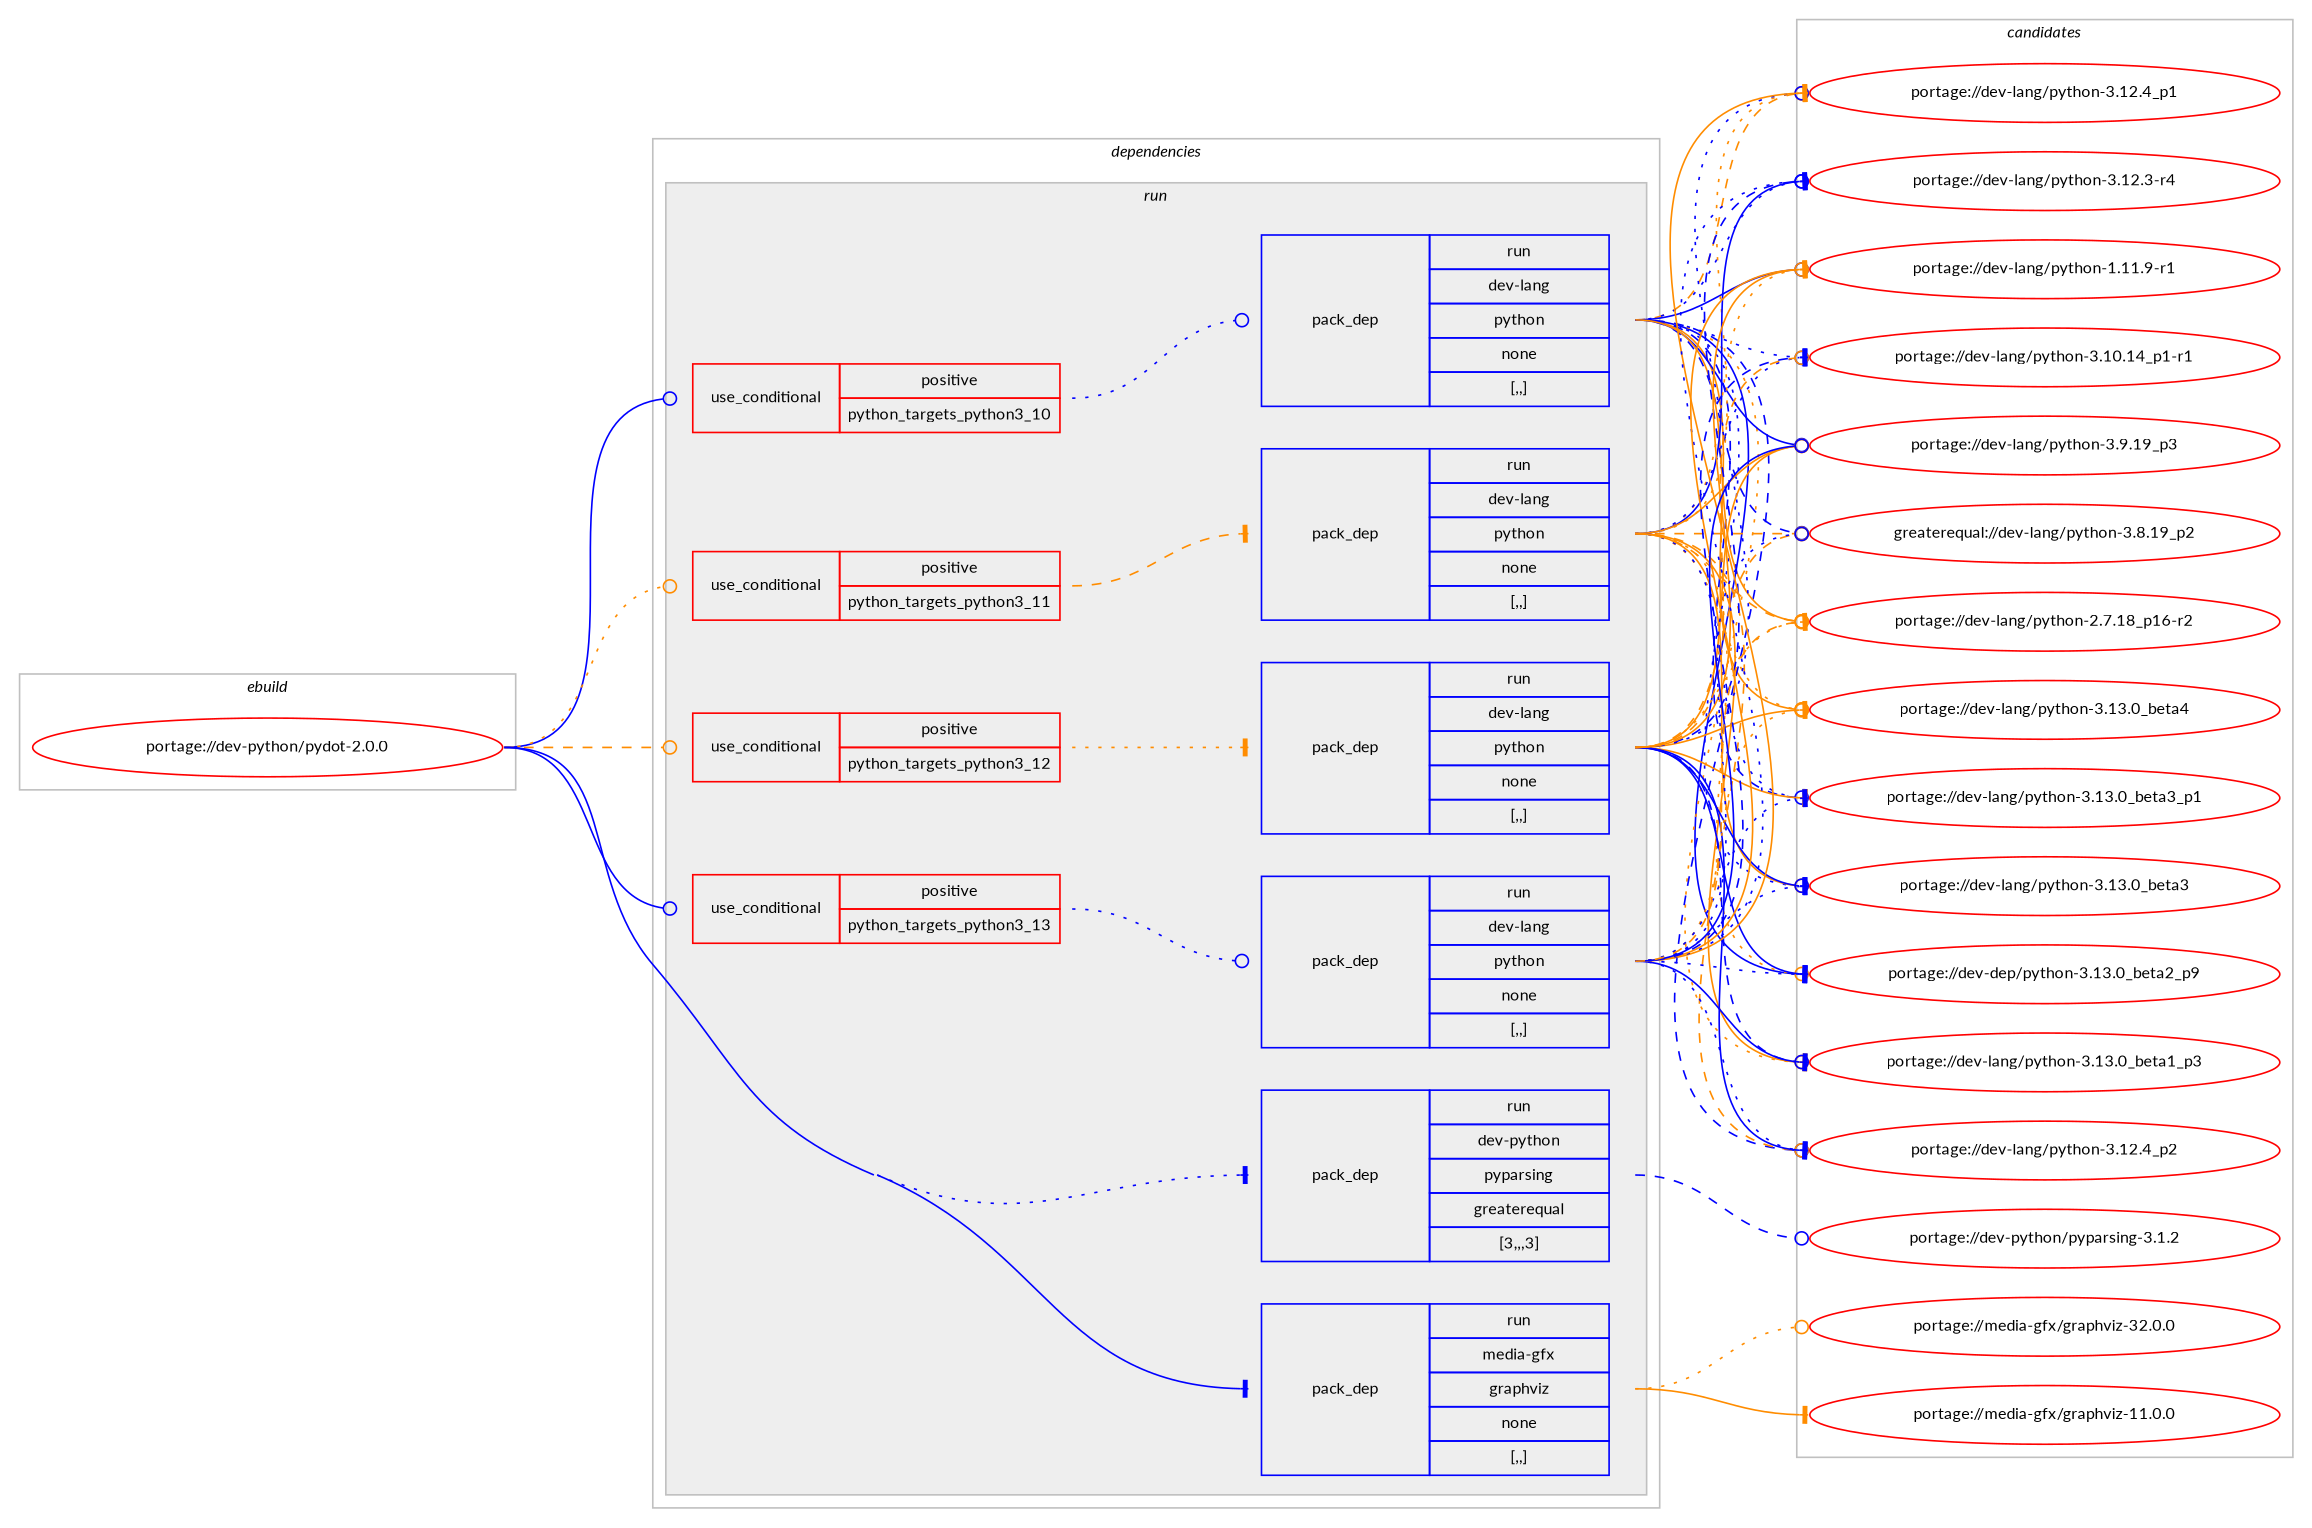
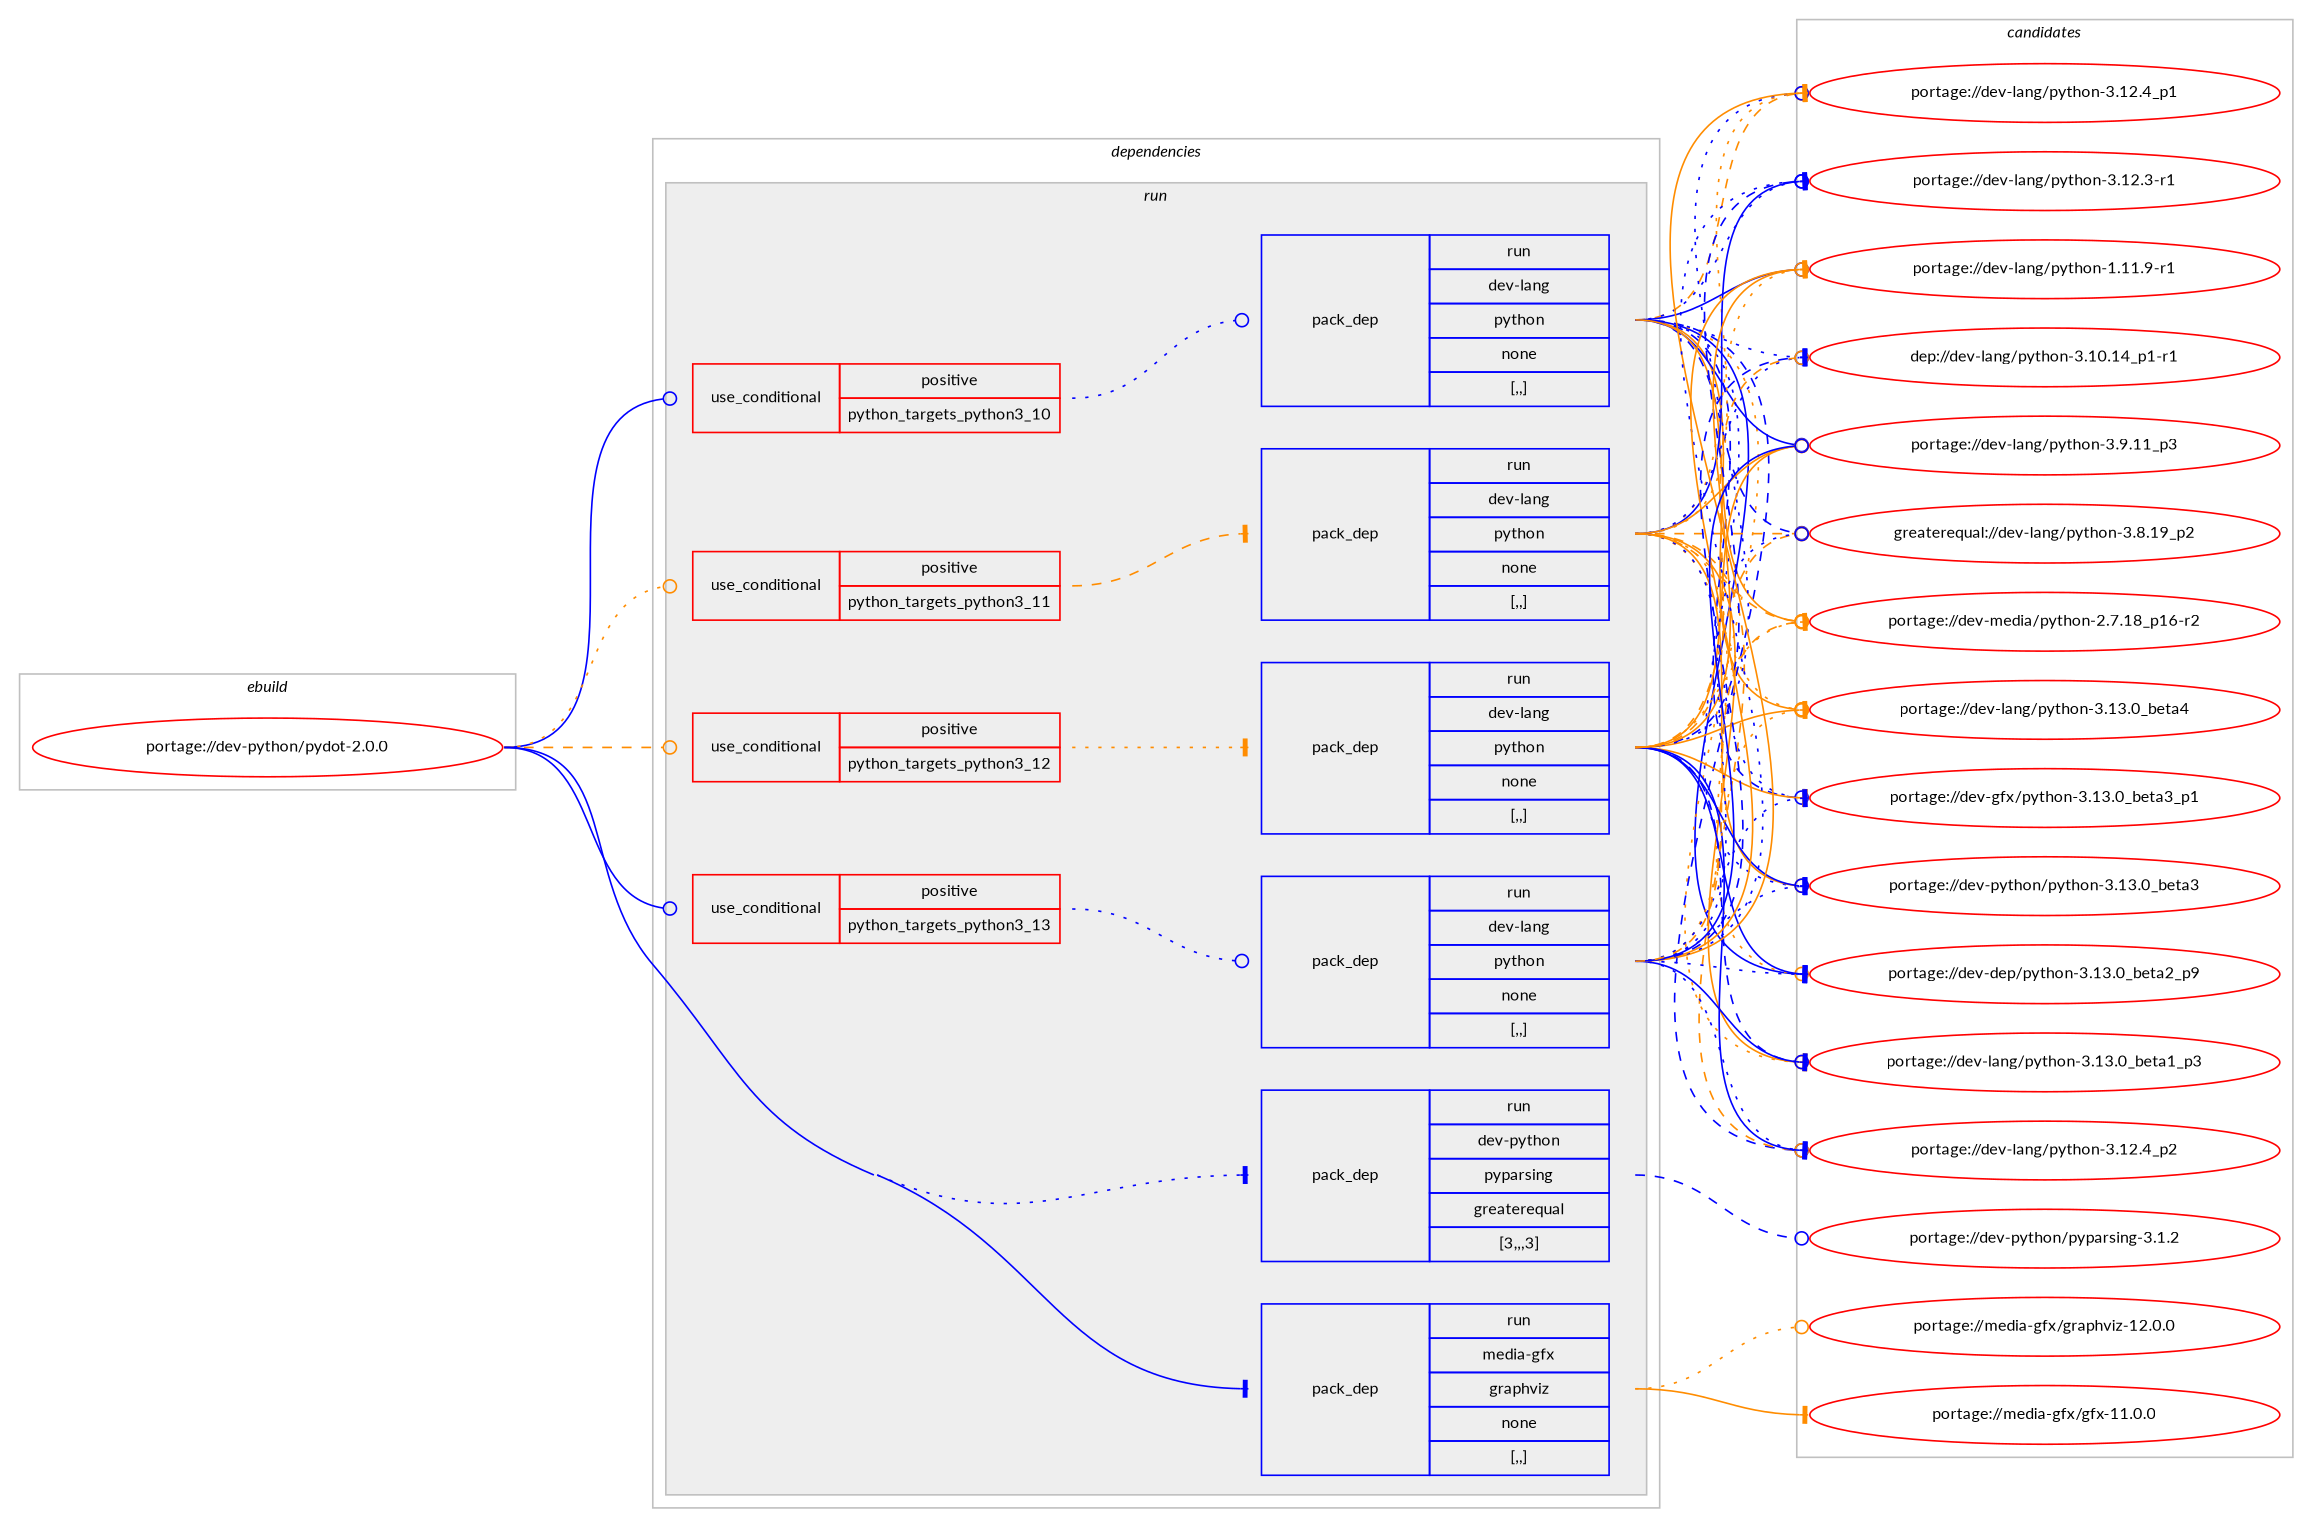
node "portage://dev-lang/python-3.12.3-r4": label "portage://dev-lang/python-3.12.3-r4" -> "portage://dev-lang/python-3.12.3-r1"
node "portage://dev-lang/python-3.10.14_p1-r1": label "portage://dev-lang/python-3.10.14_p1-r1" -> "dep://dev-lang/python-3.10.14_p1-r1"
node "portage://dev-lang/python-3.9.19_p3": label "portage://dev-lang/python-3.9.19_p3" -> "portage://dev-lang/python-3.9.11_p3"
node "portage://dev-lang/python-2.7.18_p16-r2": label "portage://dev-lang/python-2.7.18_p16-r2" -> "portage://dev-media/python-2.7.18_p16-r2"
node "portage://dev-lang/python-3.13.0_beta3_p1": label "portage://dev-lang/python-3.13.0_beta3_p1" -> "portage://dev-gfx/python-3.13.0_beta3_p1"
node "portage://dev-lang/python-3.13.0_beta3": label "portage://dev-lang/python-3.13.0_beta3" -> "portage://dev-python/python-3.13.0_beta3"
node "portage://media-gfx/graphviz-32.0.0": label "portage://media-gfx/graphviz-32.0.0" -> "portage://media-gfx/graphviz-12.0.0"
node "portage://media-gfx/graphviz-11.0.0": label "portage://media-gfx/graphviz-11.0.0" -> "portage://media-gfx/gfx-11.0.0"
